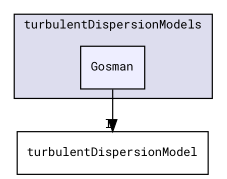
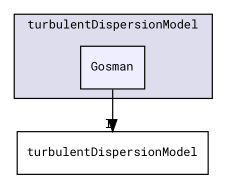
cluster "turbulentDispersionModels": label "turbulentDispersionModels" -> "turbulentDispersionModel"
